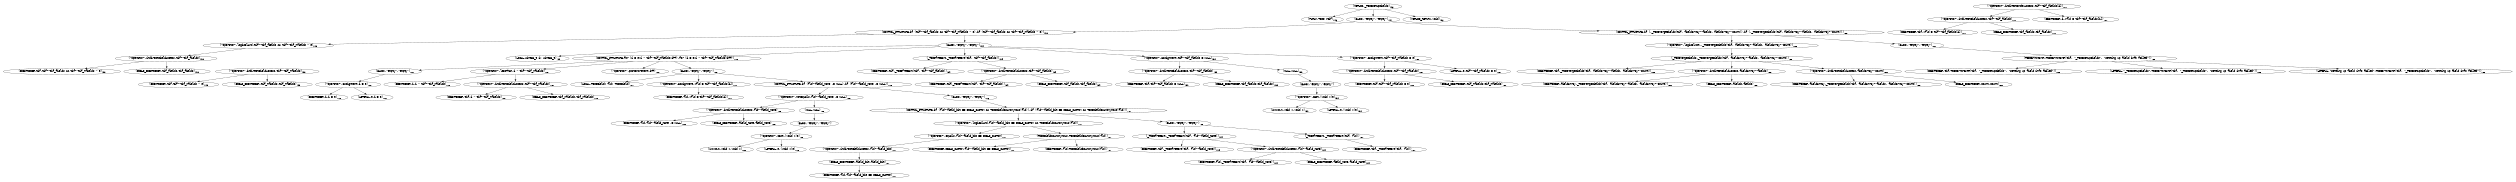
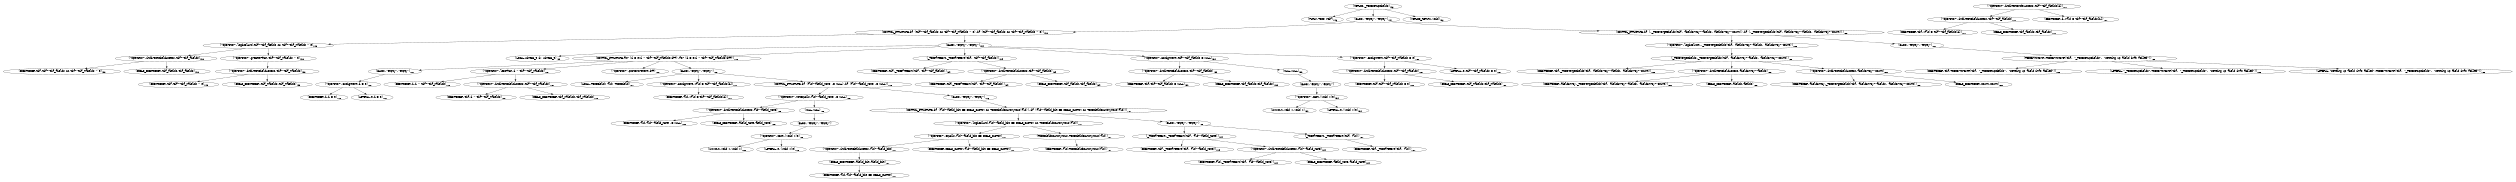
node "(<operator>.greaterThan,tif->tif_nfields > 0)": added
edge "(TIFFFieldIsAnonymous,TIFFFieldIsAnonymous(fld))" -> "(IDENTIFIER,FIELD_CUSTOM,fld->field_bit == FIELD_CUSTOM)": now "(<operator>.equals,fld->field_bit == FIELD_CUSTOM)" -> "(IDENTIFIER,FIELD_CUSTOM,fld->field_bit == FIELD_CUSTOM)"
